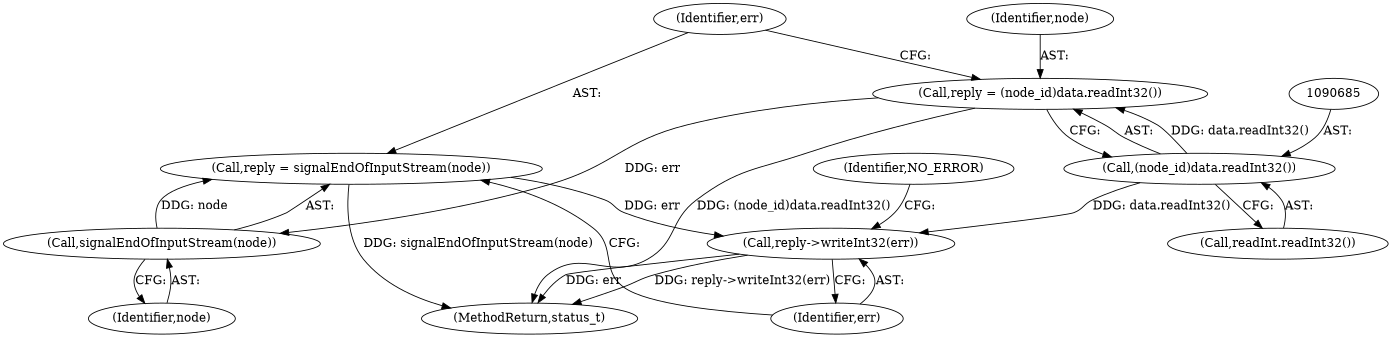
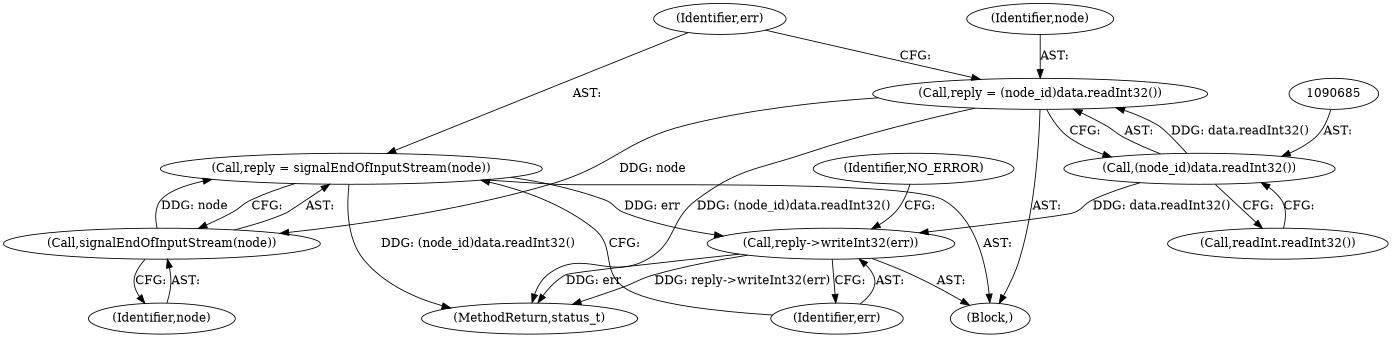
edge "(Call,reply = (node_id)data.readInt32())" -> "(Call,signalEndOfInputStream(node))": label "DDG: err" -> "DDG: node"
edge "(Call,reply = signalEndOfInputStream(node))" -> "(Call,signalEndOfInputStream(node))": added, label "CFG:"
edge "(Call,readInt.readInt32())" -> "(Call,(node_id)data.readInt32())": label "AST: " -> "CFG: "
edge "(Call,reply = signalEndOfInputStream(node))" -> "(MethodReturn,status_t)": label "DDG: signalEndOfInputStream(node)" -> "DDG: (node_id)data.readInt32()"
node "(Block,)": added
